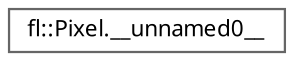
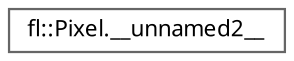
node "fl::Pixel.__unnamed0__": label "fl::Pixel.__unnamed0__" -> "fl::Pixel.__unnamed2__"
